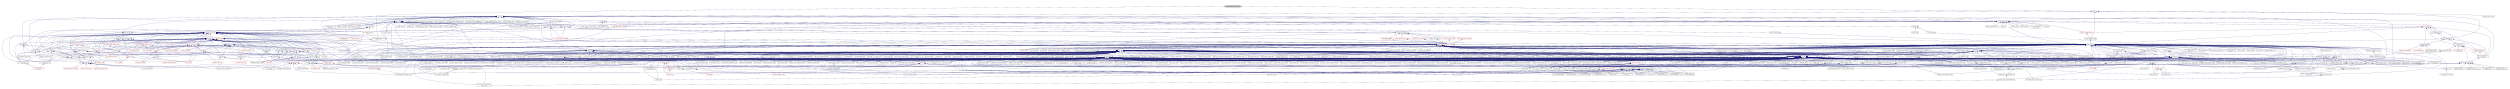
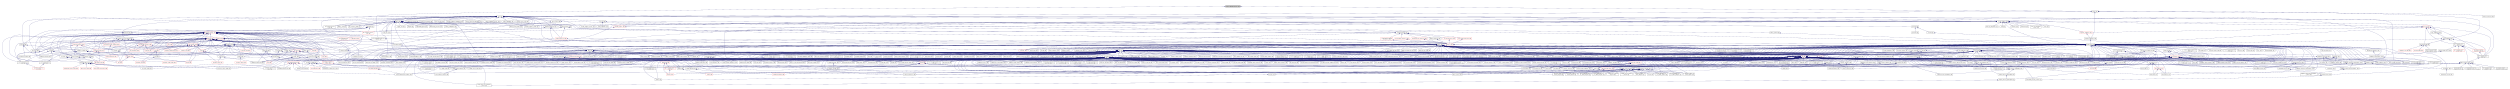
node "async_continue.cpp": removed
